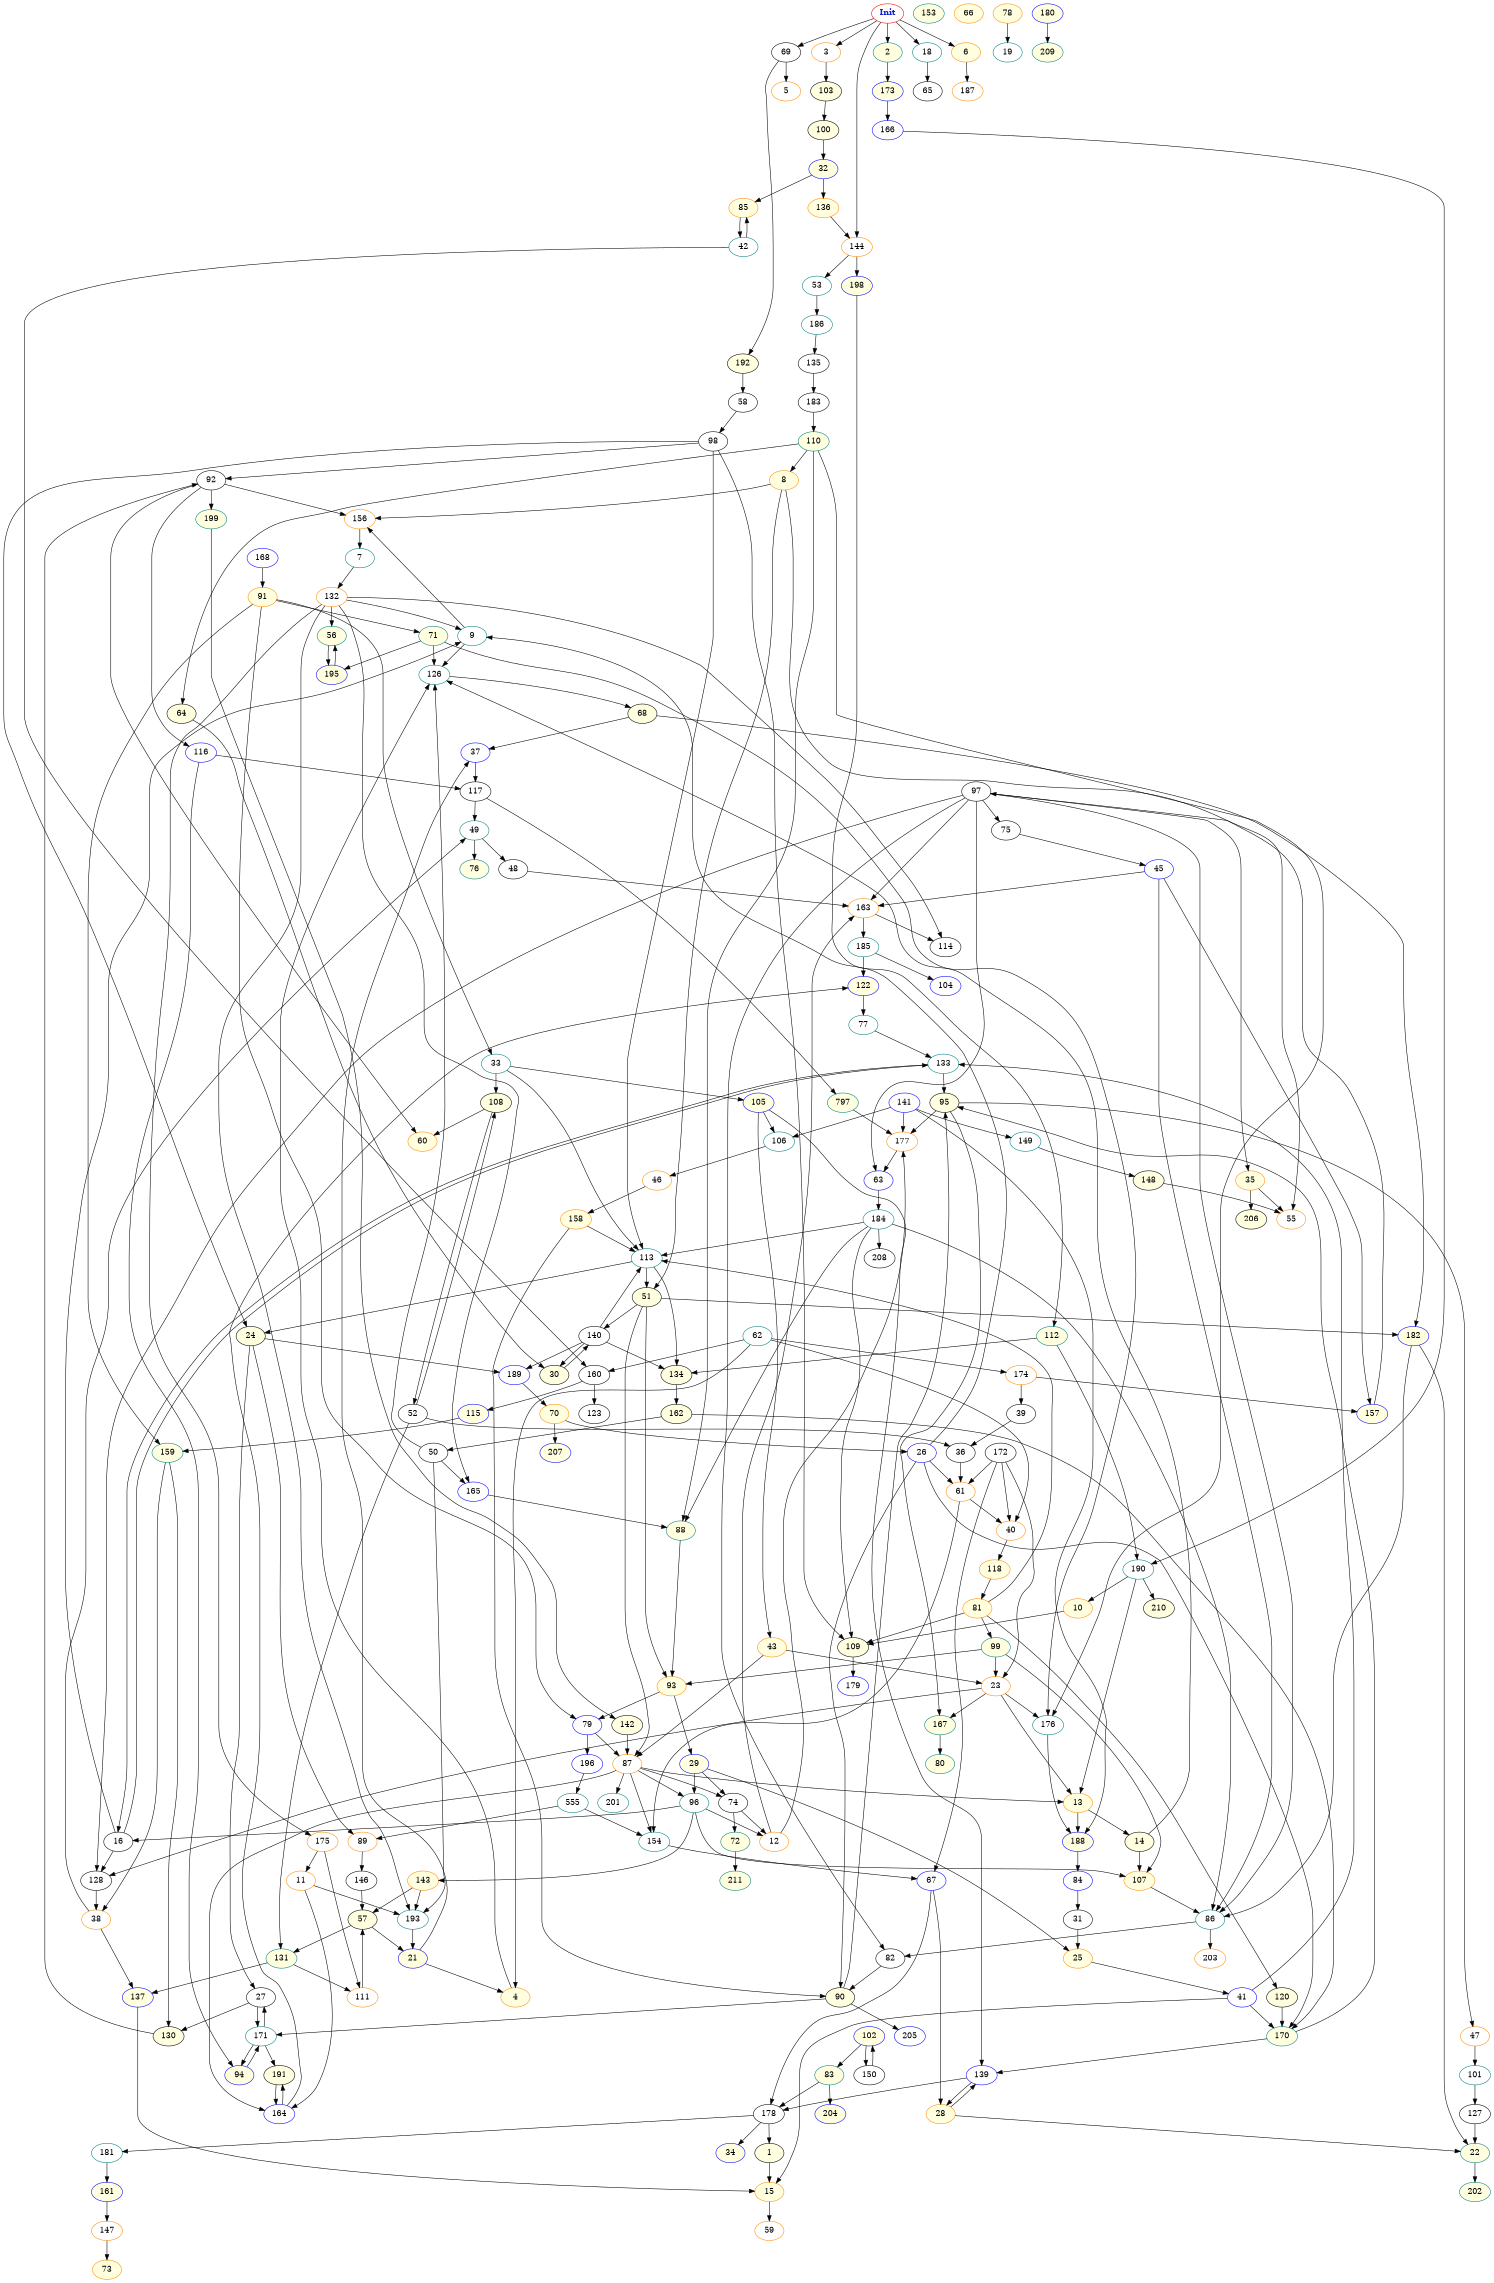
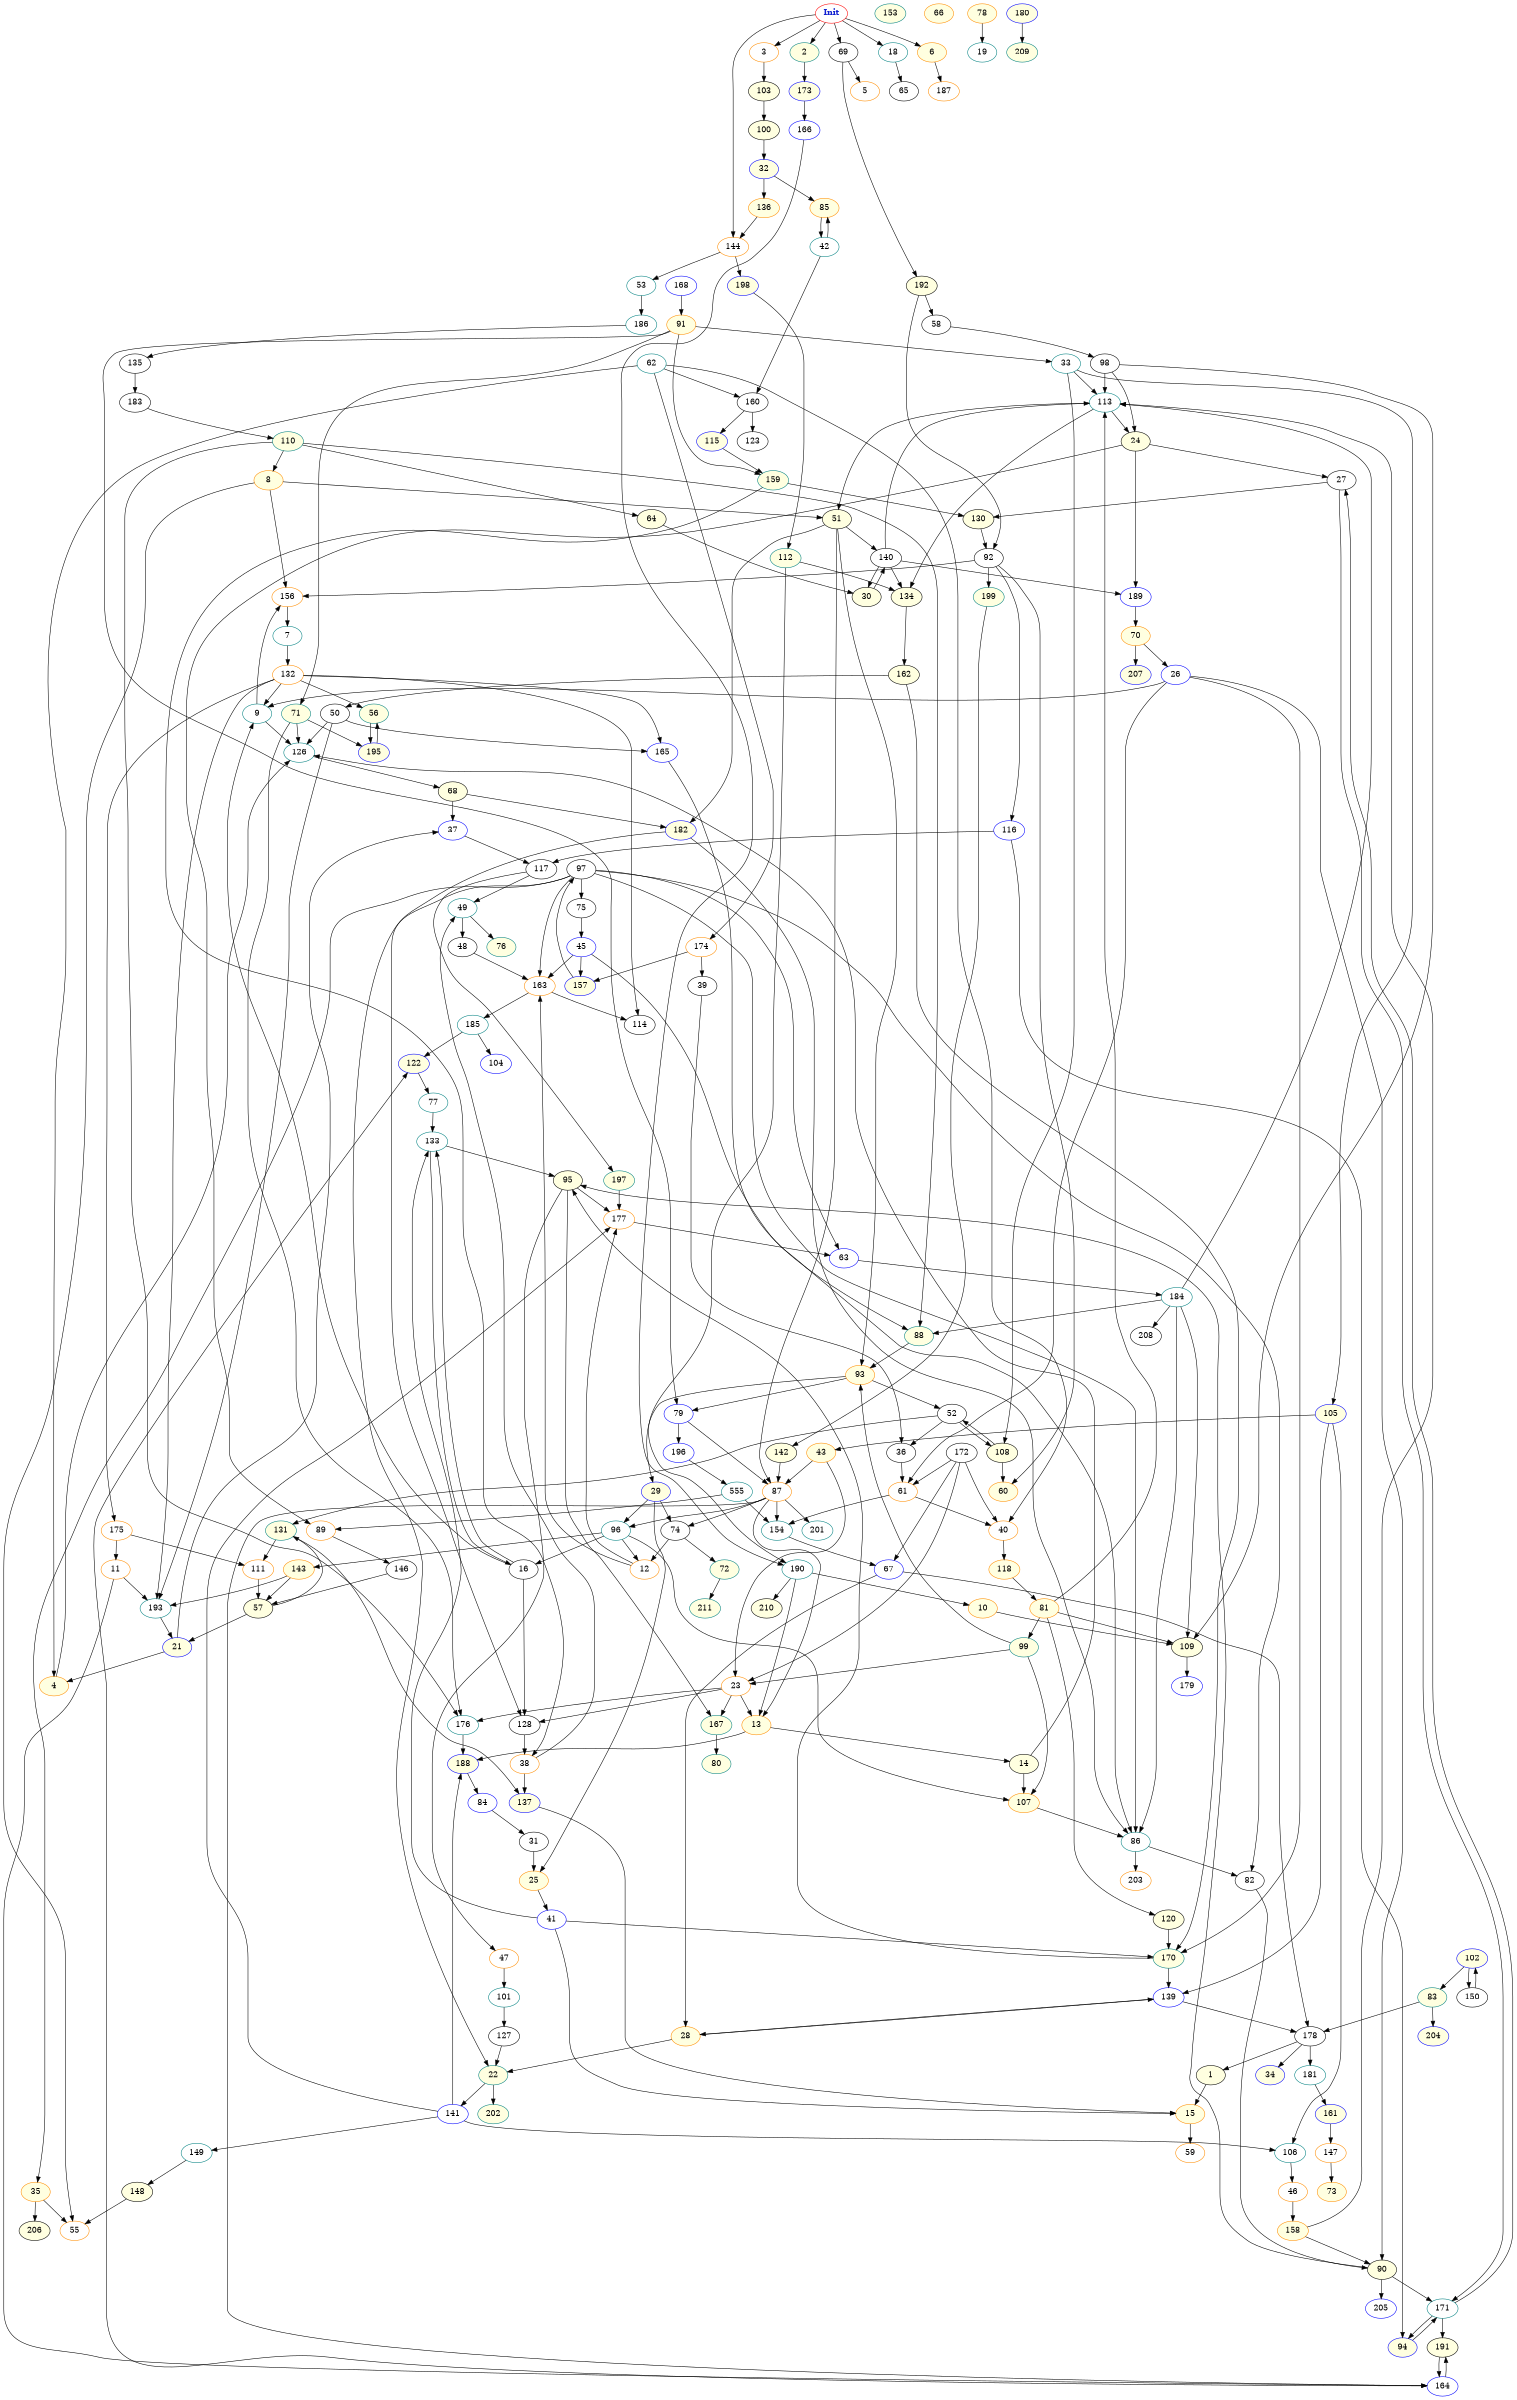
edge "98" -> "92": now "192" -> "92"
node "797": label "797" -> "197"
edge "93" -> "52": added
edge "22" -> "141": added
